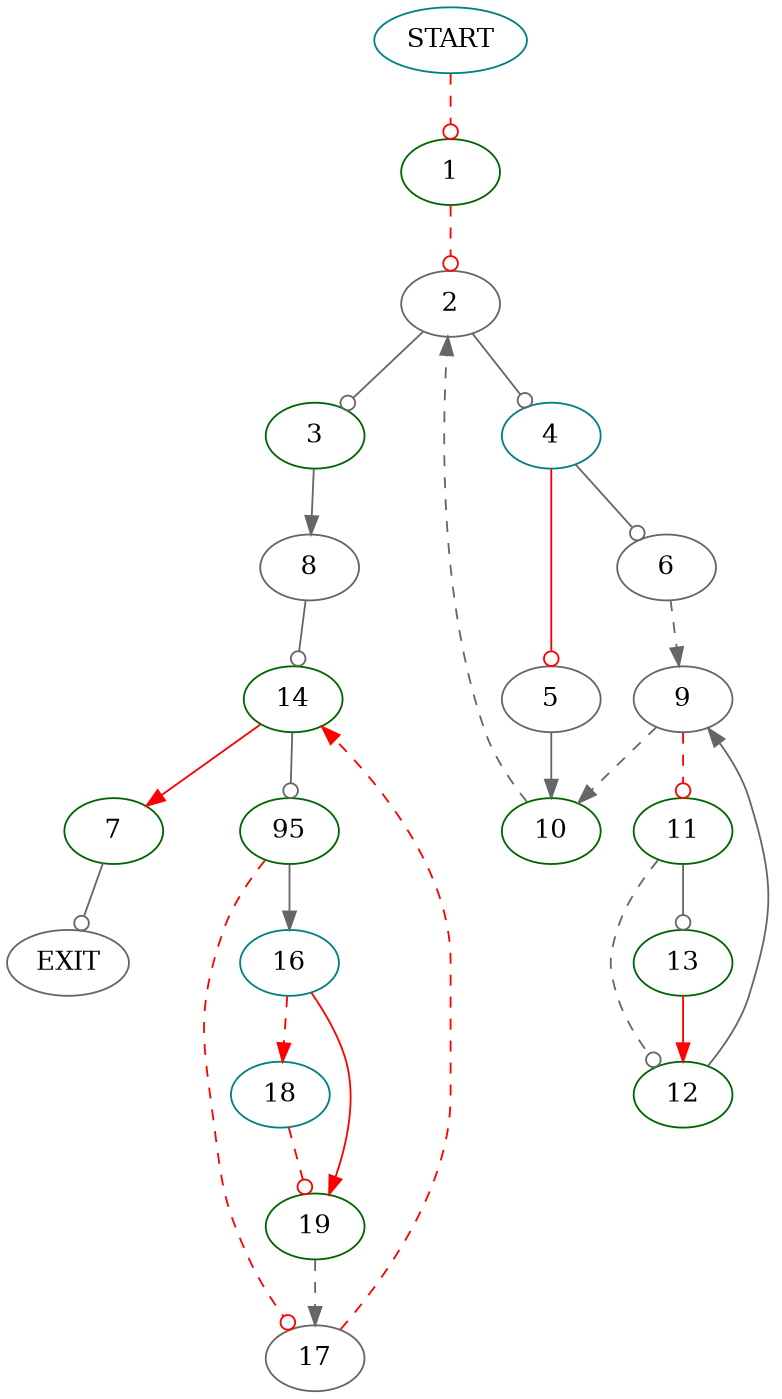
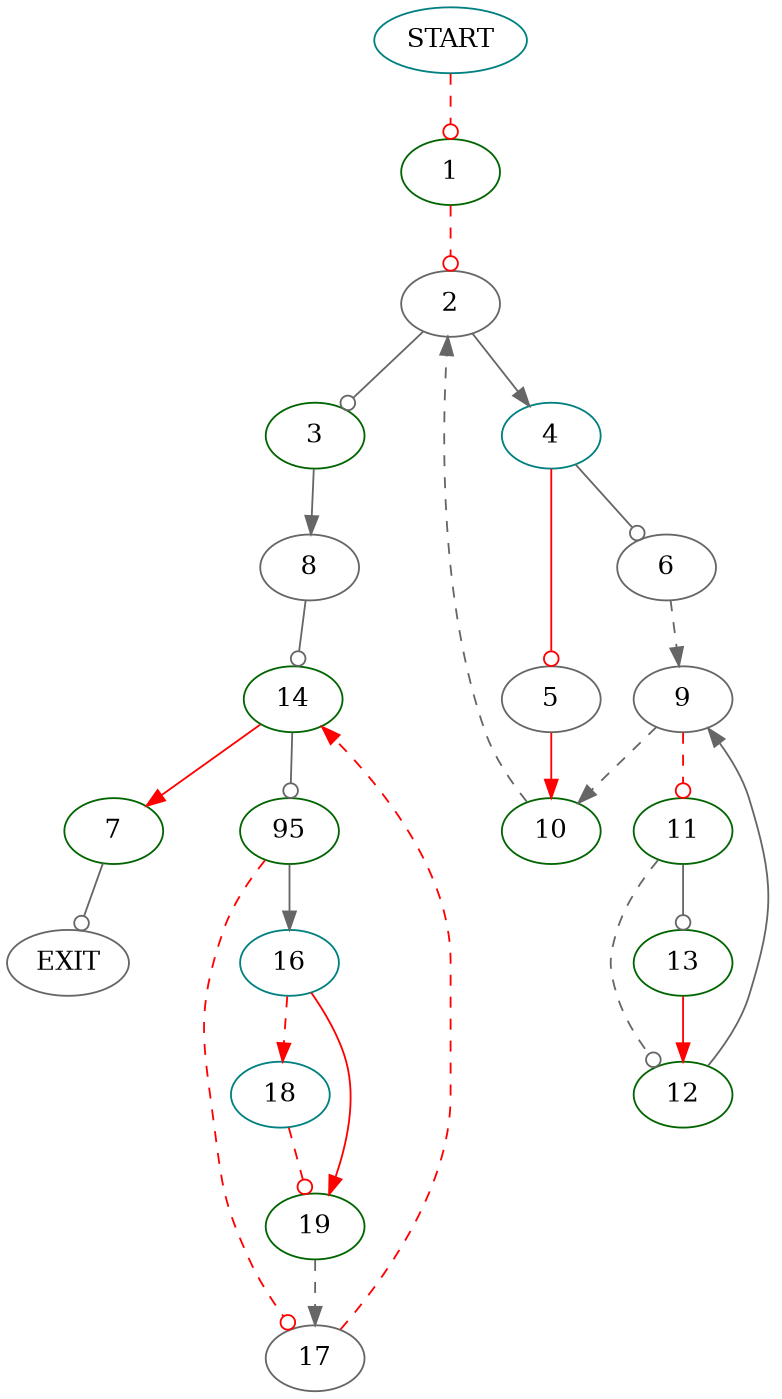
edge "2" -> "4": arrowhead odot -> normal
edge "5" -> "10": color gray40 -> red
